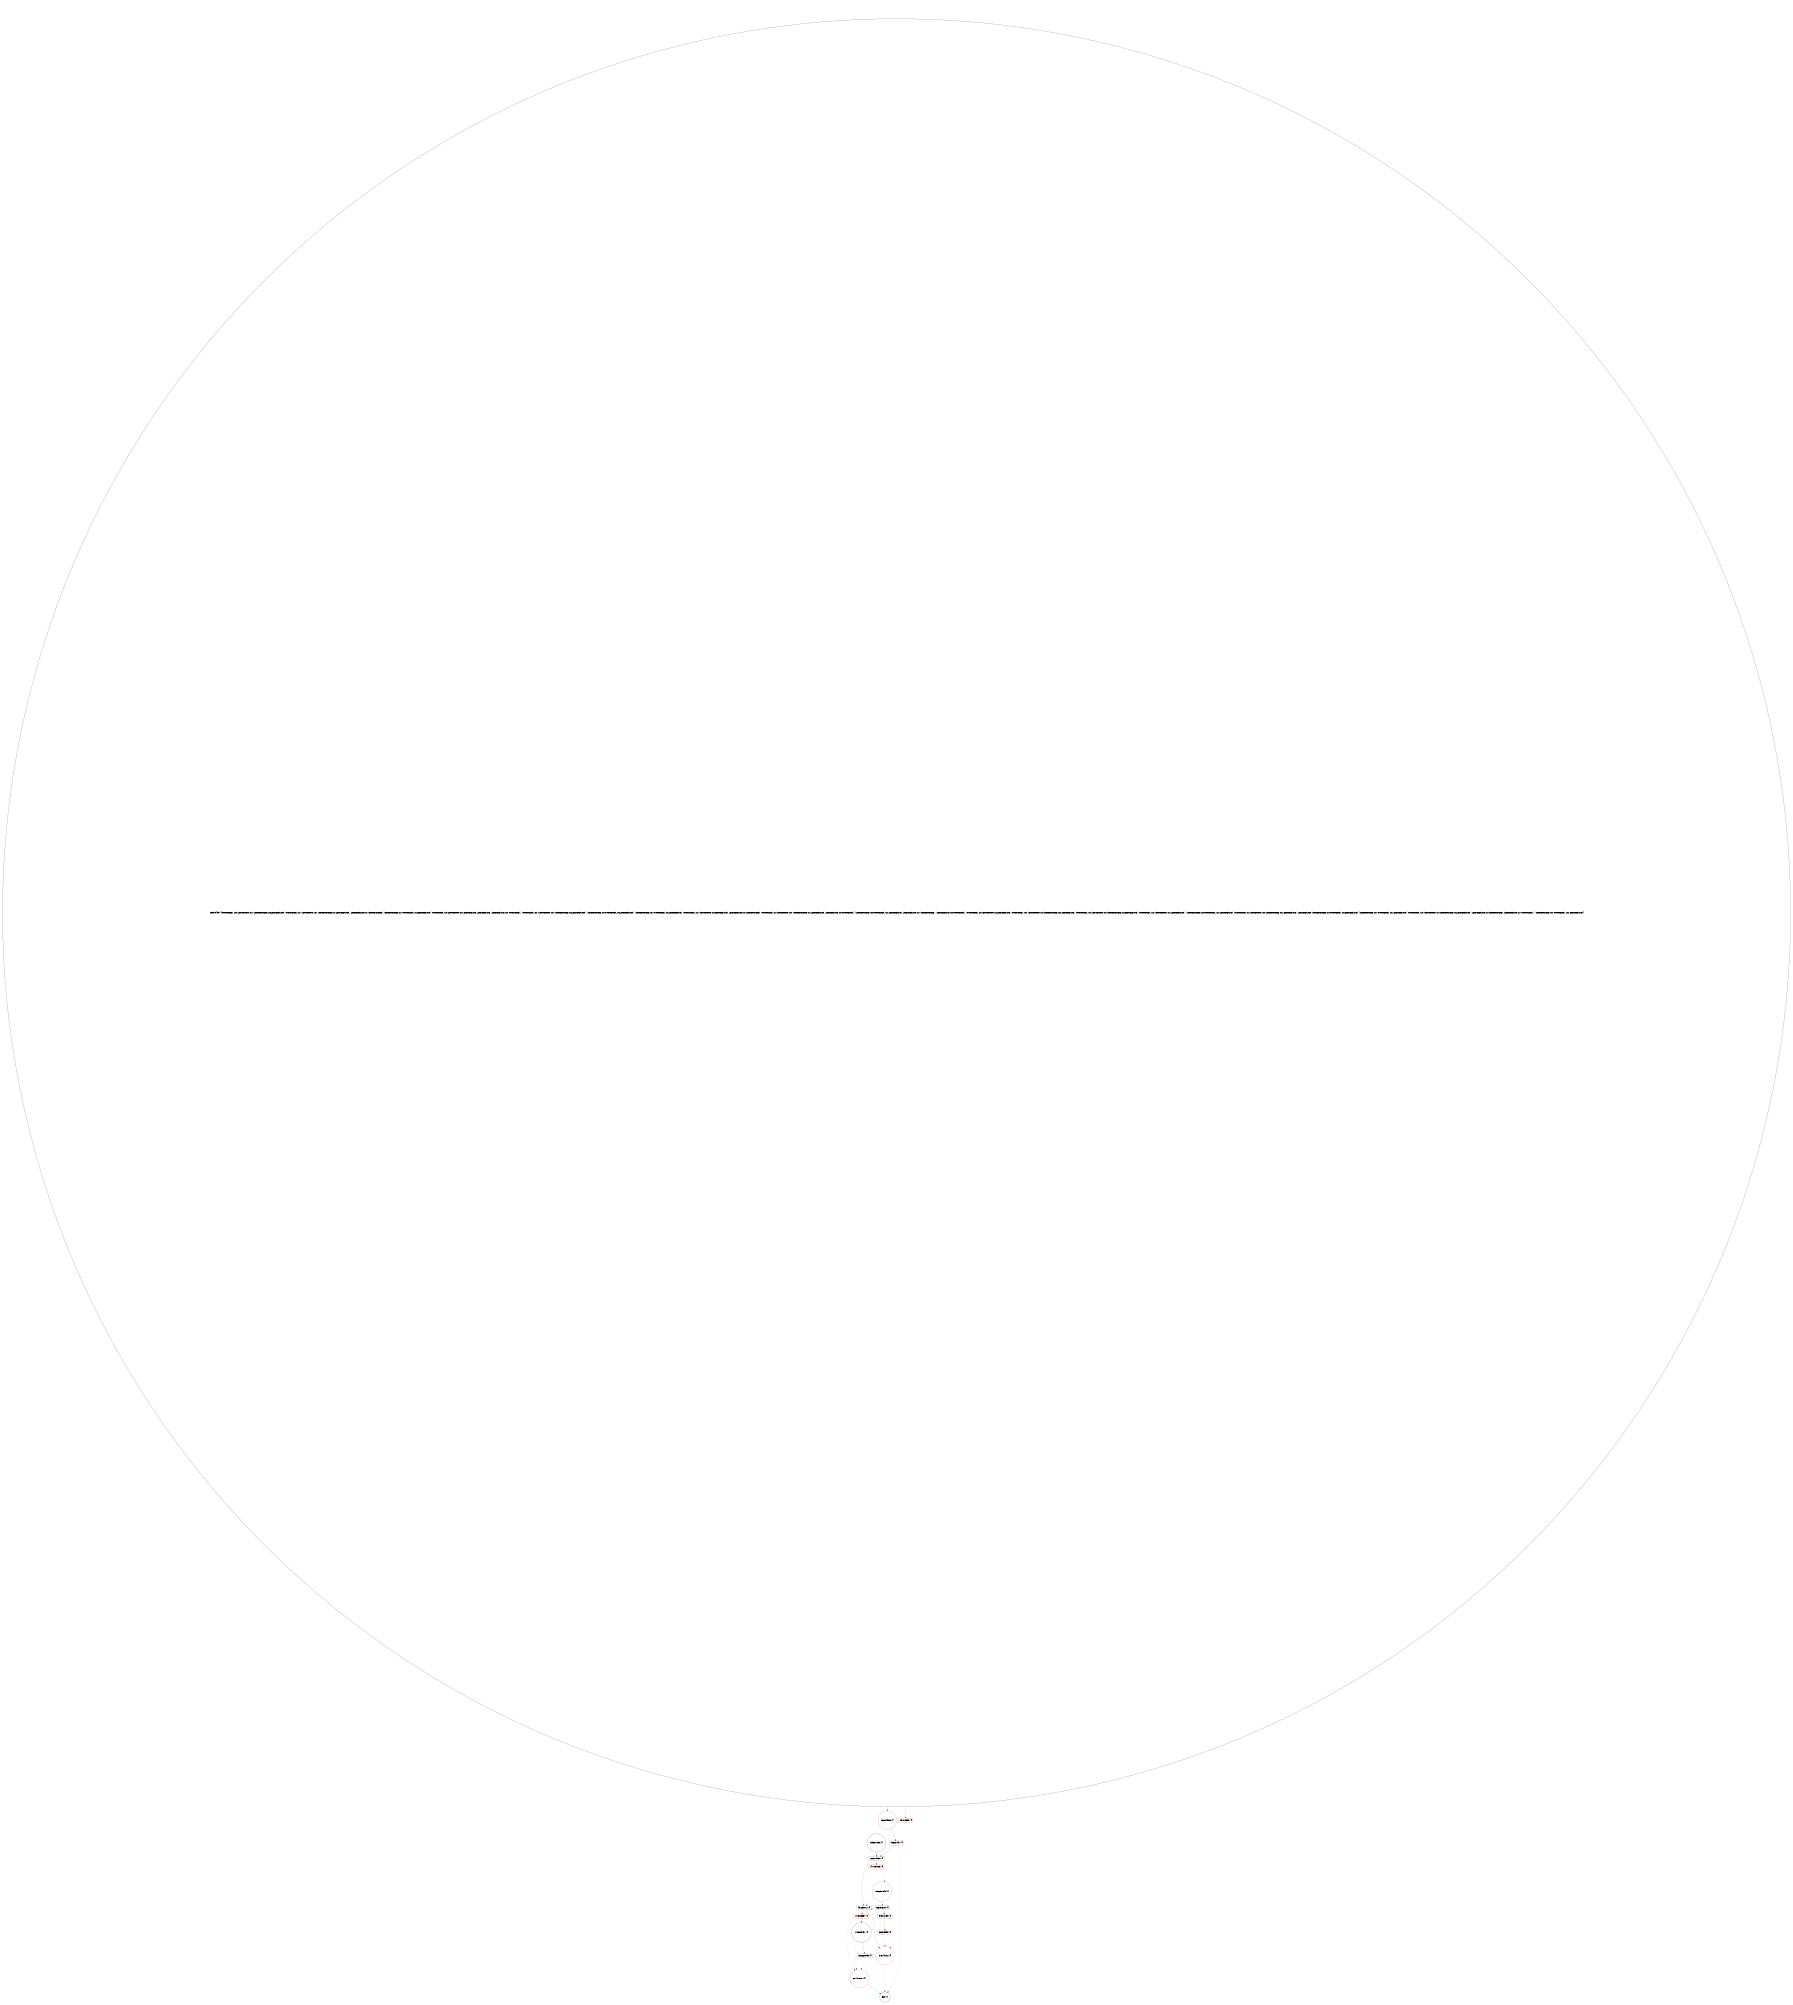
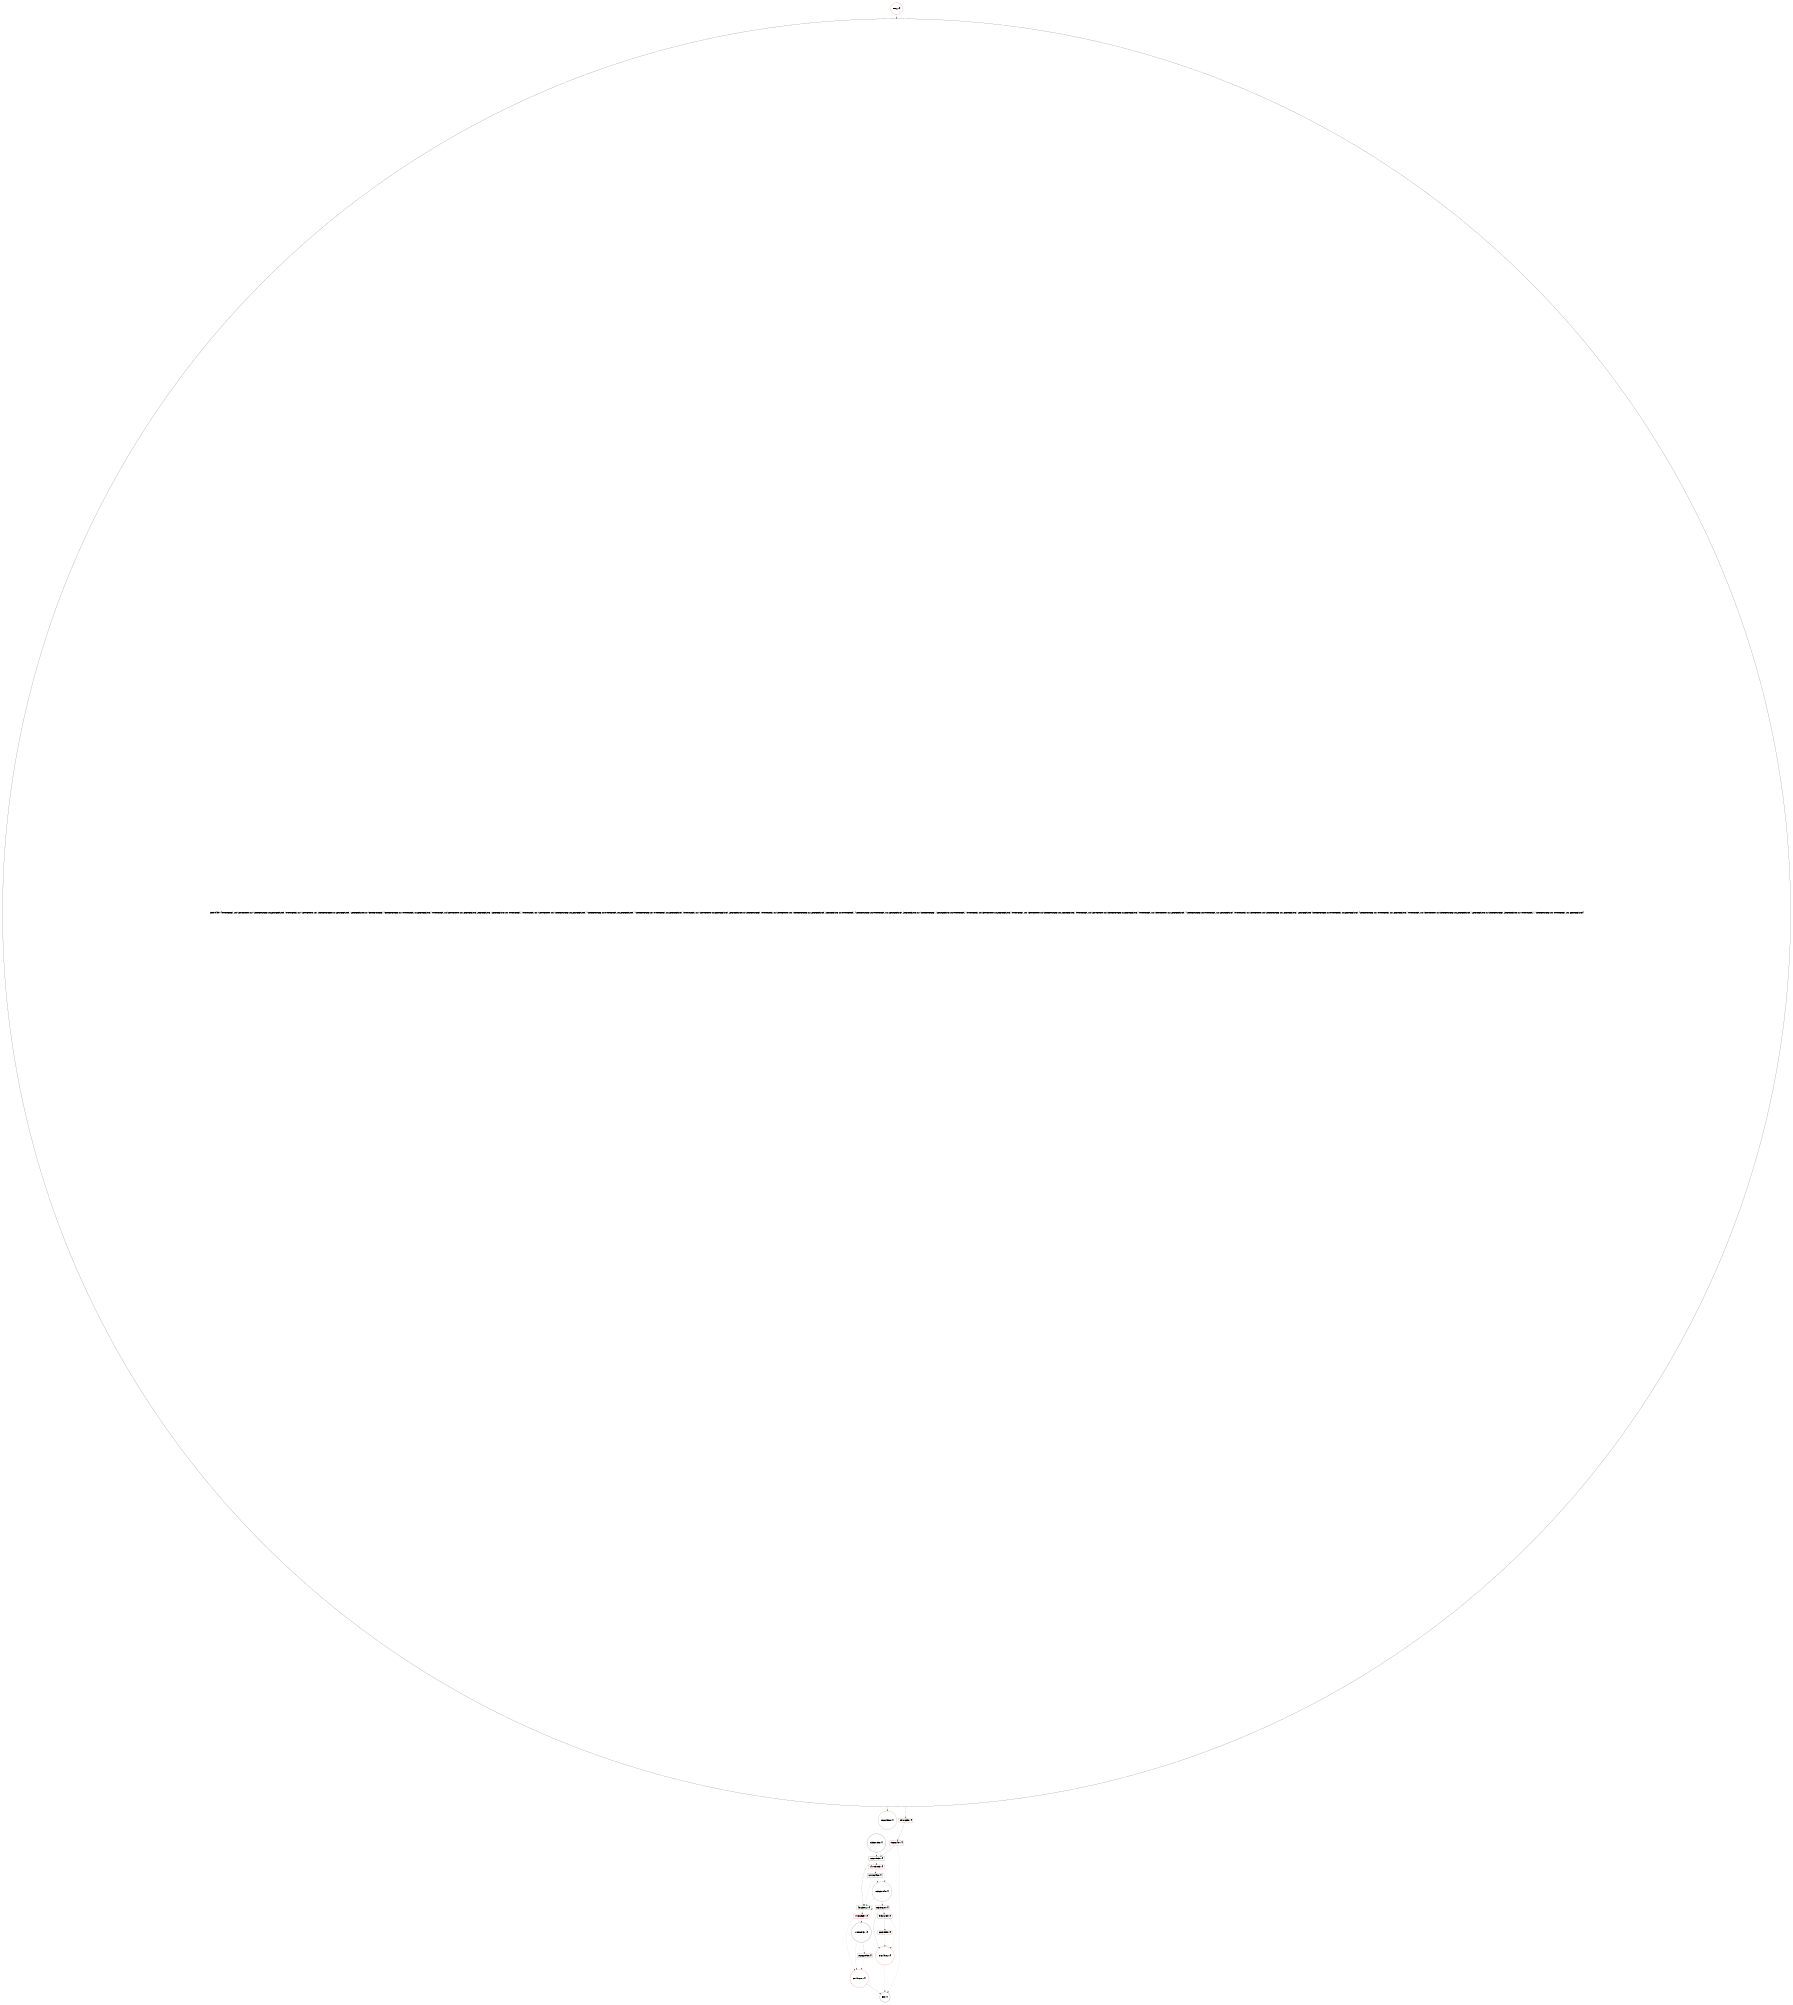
node "entry - []": added
edge "861675908 - []" -> "756061497 - []": now "357016358 - []" -> "756061497 - []"
node "1270364458 - []": added
